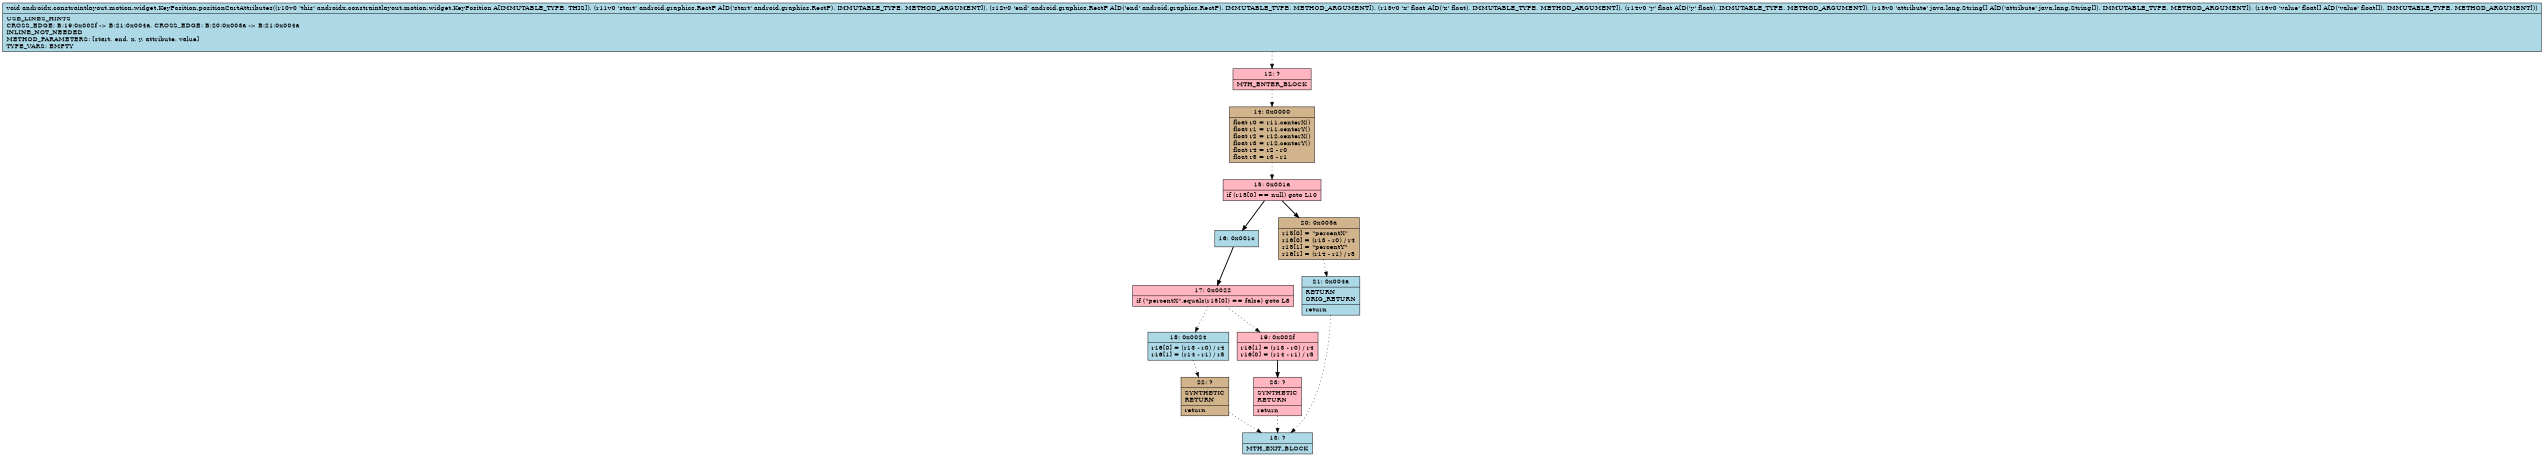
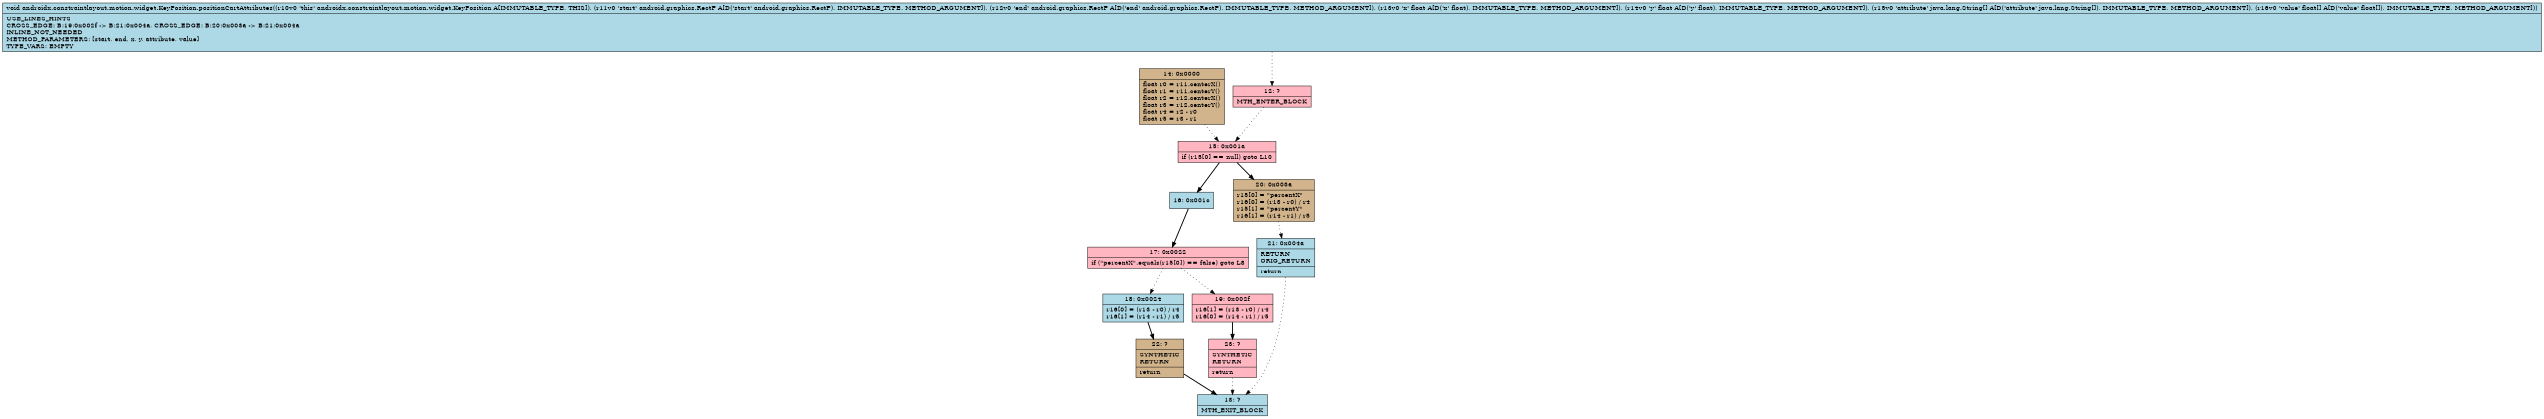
edge "12: ?" -> "14: 0x0000": now "12: ?" -> "15: 0x001a"
edge "18: 0x0024" -> "22: ?": style dotted -> bold
edge "22: ?" -> "13: ?": style dotted -> bold
